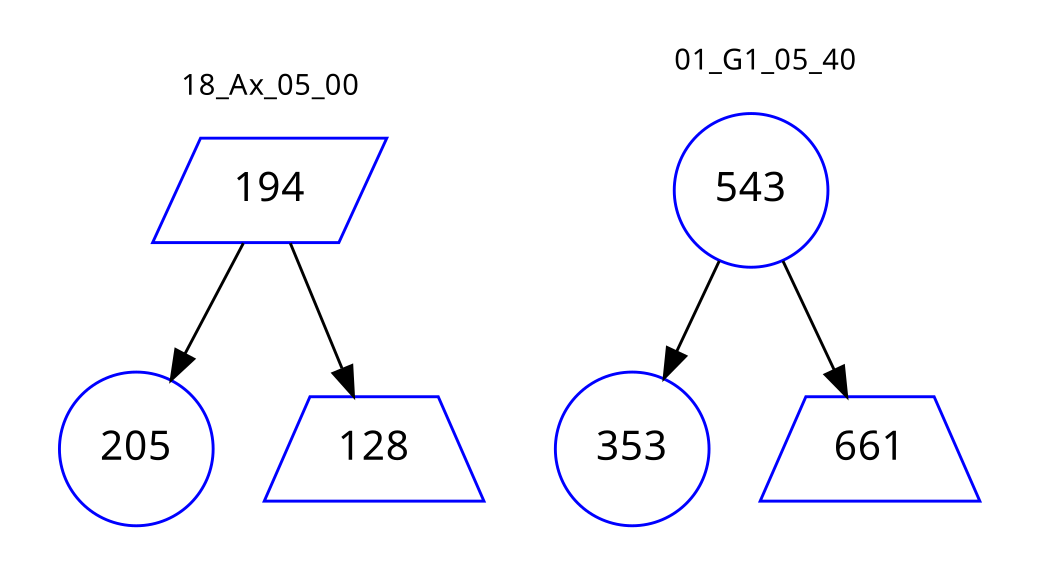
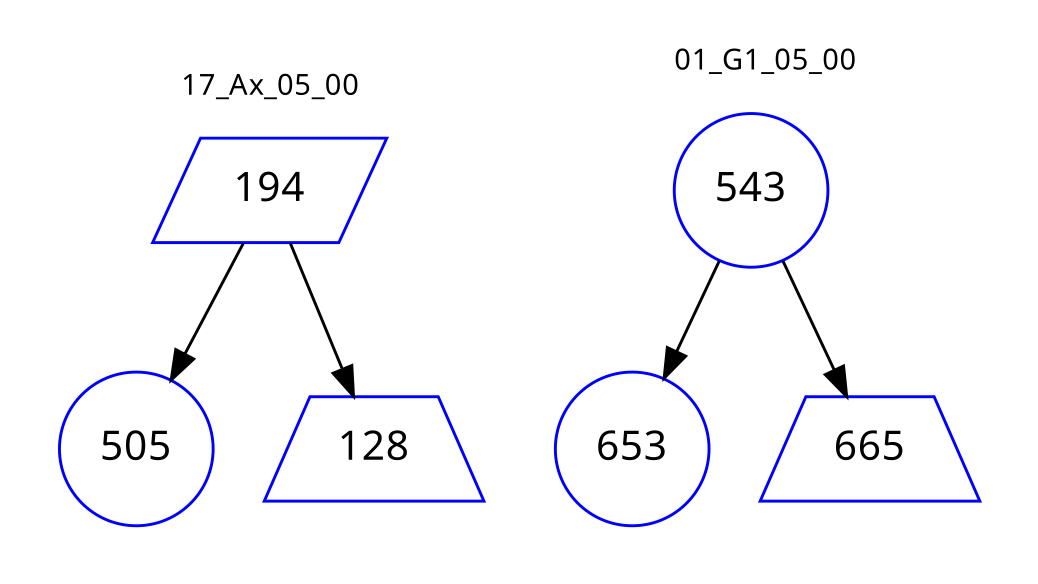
cluster "01_G1_05_40": label "01_G1_05_40" -> "01_G1_05_00"
cluster "18_Ax_05_00": label "18_Ax_05_00" -> "17_Ax_05_00"
node "205": label "205" -> "505"
node "353": label "353" -> "653"
node "661": label "661" -> "665"
